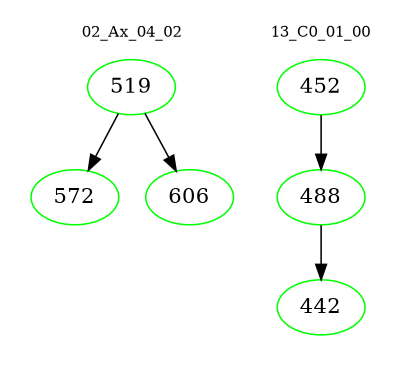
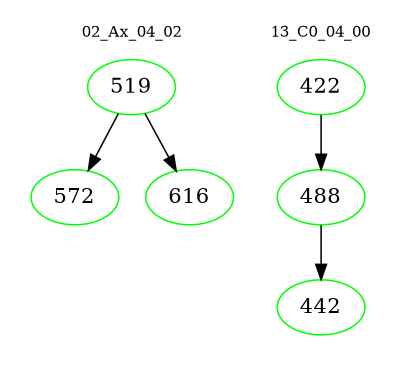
cluster "13_C0_01_00": label "13_C0_01_00" -> "13_C0_04_00"
node "452": label "452" -> "422"
node "606": label "606" -> "616"
